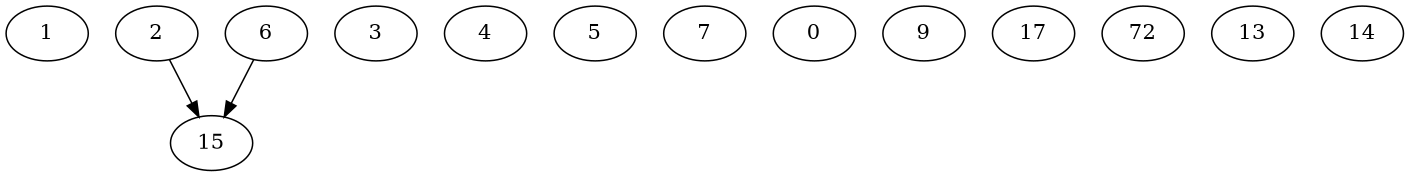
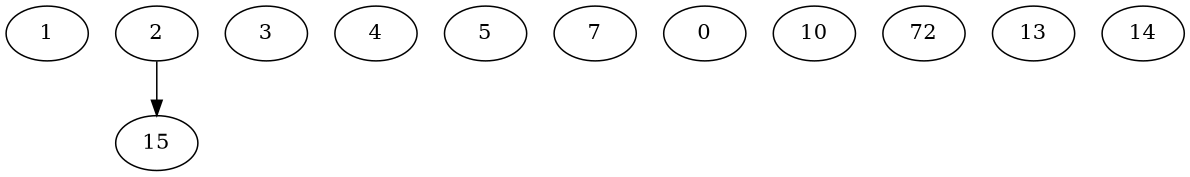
node "6": removed
node "9": removed
node "17": label "17" -> "10"
